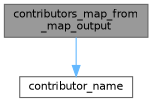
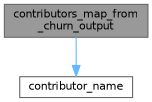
node "contributors_map_from _map_output": label "contributors_map_from _map_output" -> "contributors_map_from _churn_output"
